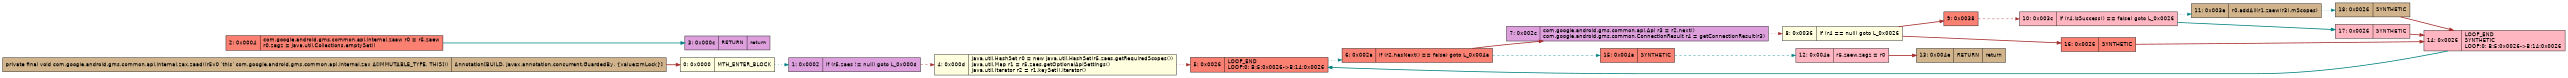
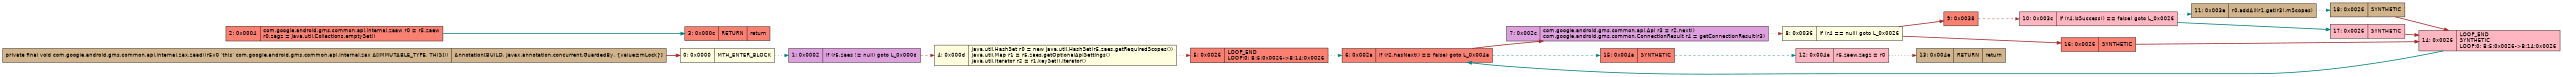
node "11: 0x003e": text "r0.addAll(r1.zaew(r3).mScopes)" -> "r0.addAll(r1.get(r3).mScopes)"
node "3: 0x000c": fillcolor plum -> salmon
edge "12: 0x004a" -> "13: 0x004e": style bold -> dotted
edge "14: 0x0026" -> "5: 0x0026": now "14: 0x0026" -> "6: 0x002a"
